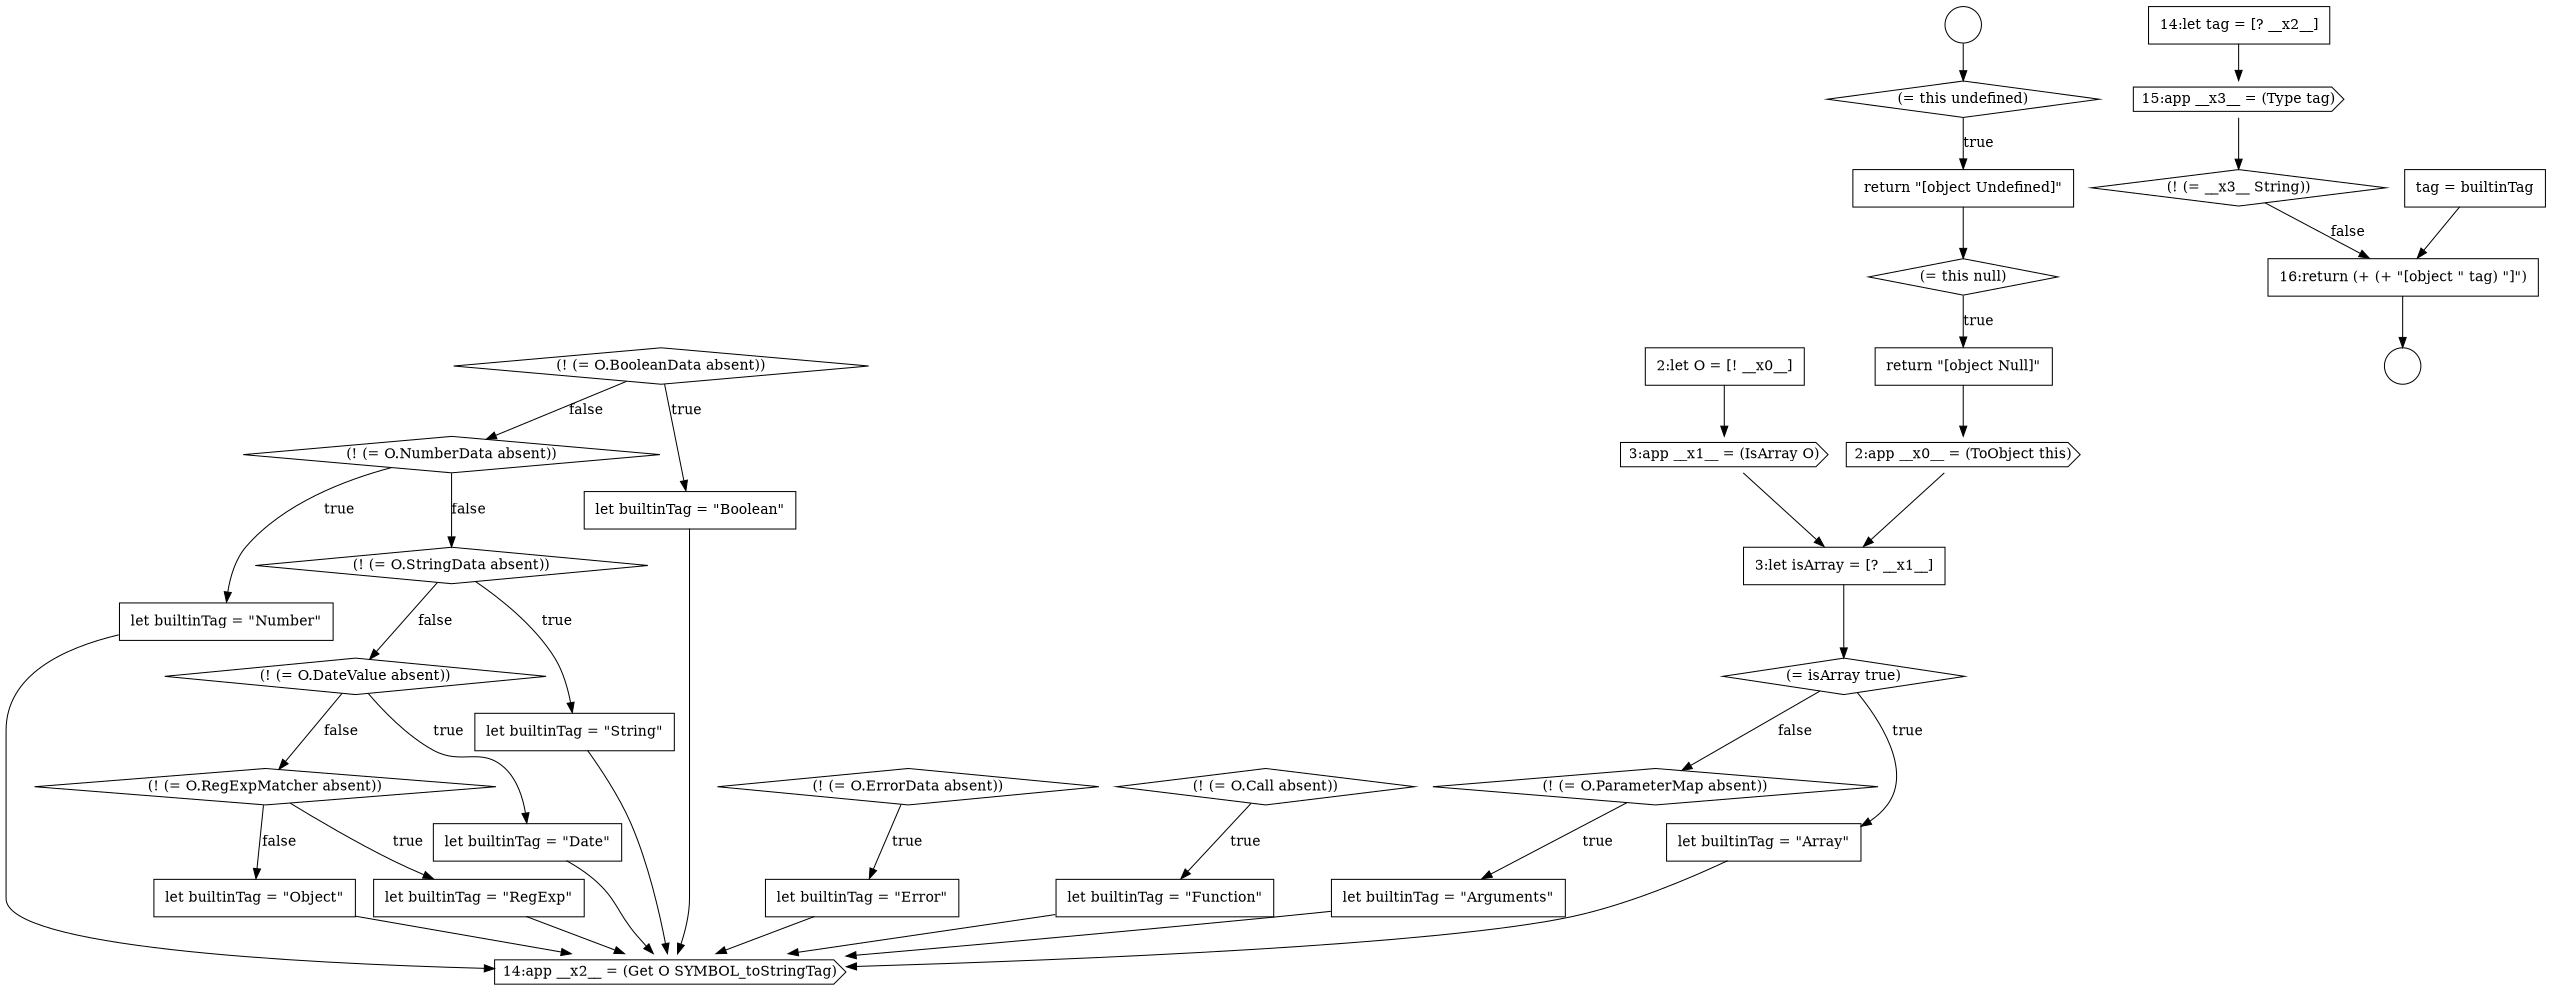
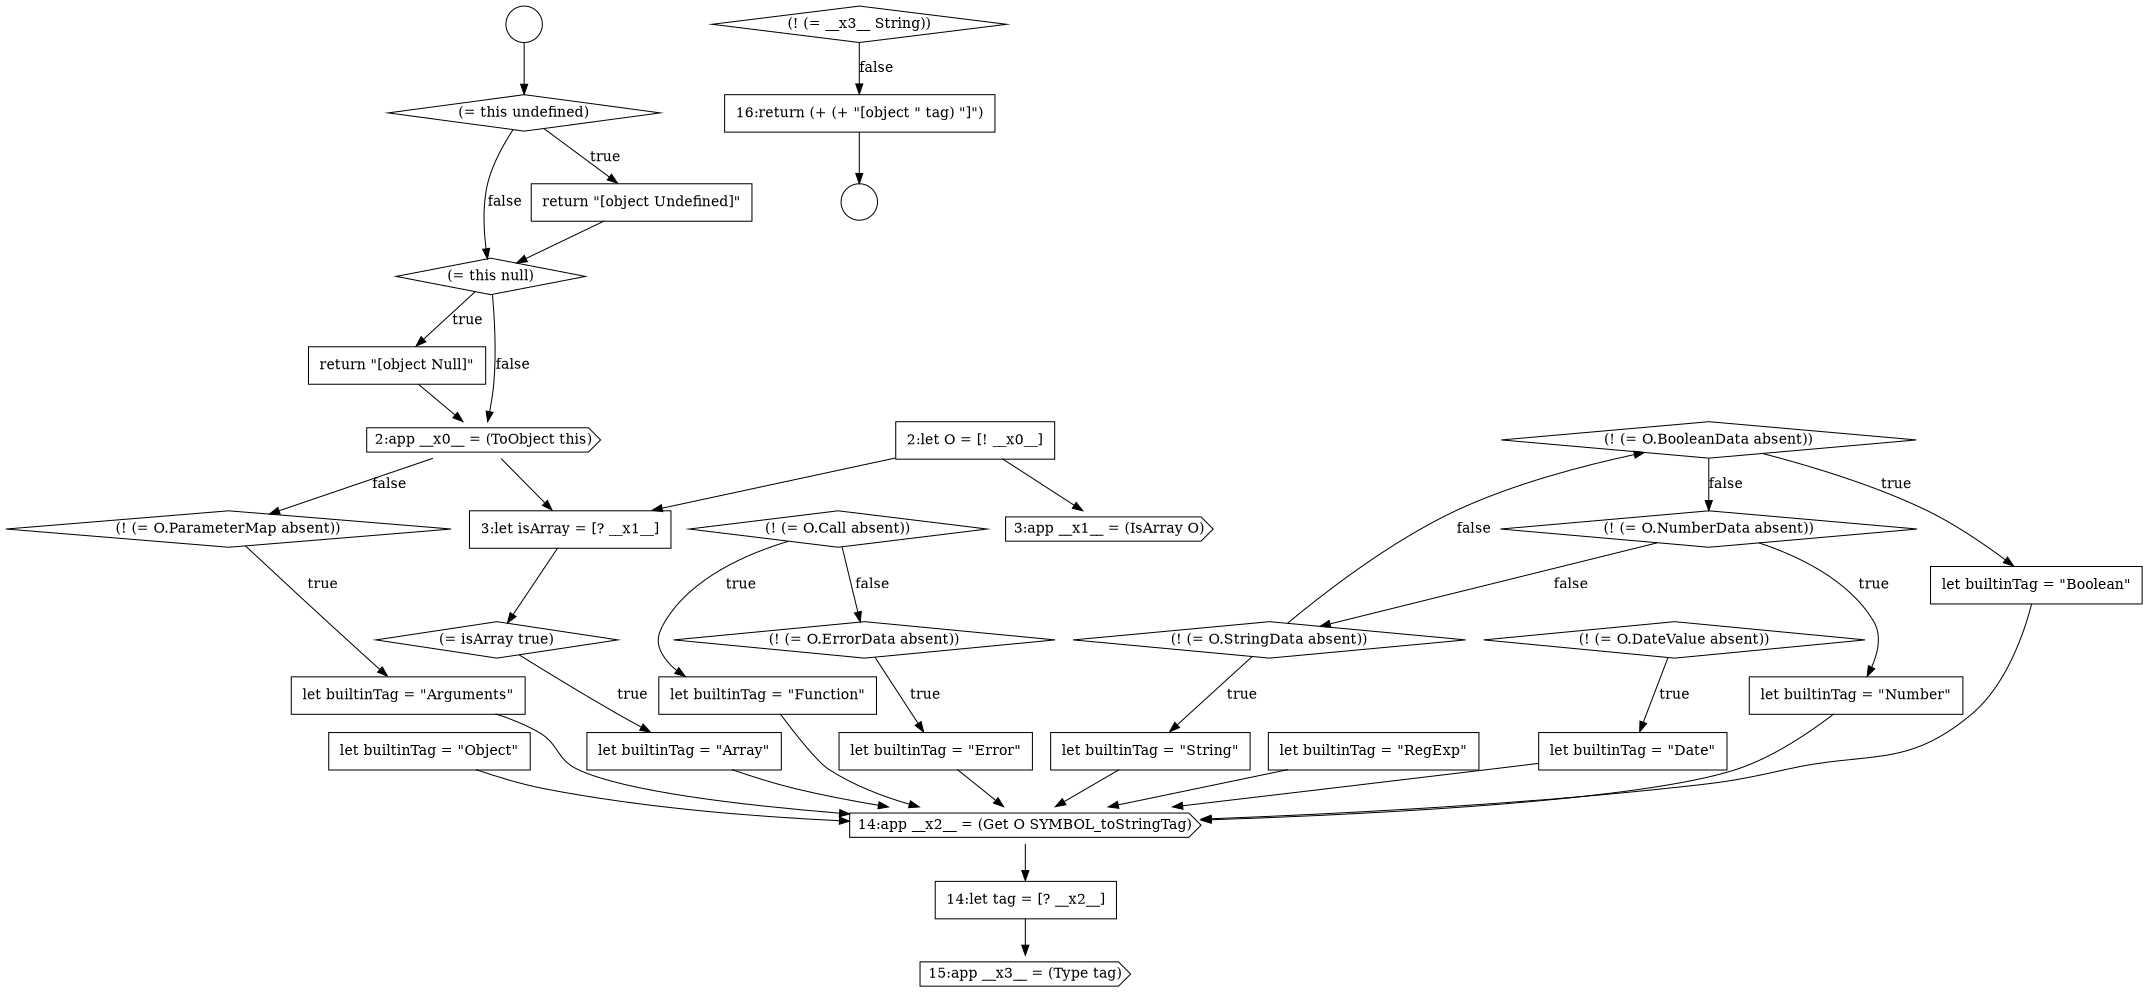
edge "15:app __x3__ = (Type tag)" -> "(! (= __x3__ String))": removed
edge "(= this undefined)" -> "(= this null)": added, label "false"
node "tag = builtinTag": removed
edge "(= this null)" -> "2:app __x0__ = (ToObject this)": added, label "false"
edge "3:app __x1__ = (IsArray O)" -> "3:let isArray = [? __x1__]": now "2:let O = [! __x0__]" -> "3:let isArray = [? __x1__]"
edge "(! (= O.Call absent))" -> "(! (= O.ErrorData absent))": added, label "false"
edge "(! (= O.StringData absent))" -> "(! (= O.DateValue absent))": now "(! (= O.StringData absent))" -> "(! (= O.BooleanData absent))"
edge "(= isArray true)" -> "(! (= O.ParameterMap absent))": now "2:app __x0__ = (ToObject this)" -> "(! (= O.ParameterMap absent))"
node "(! (= O.RegExpMatcher absent))": removed
edge "14:app __x2__ = (Get O SYMBOL_toStringTag)" -> "14:let tag = [? __x2__]": added
